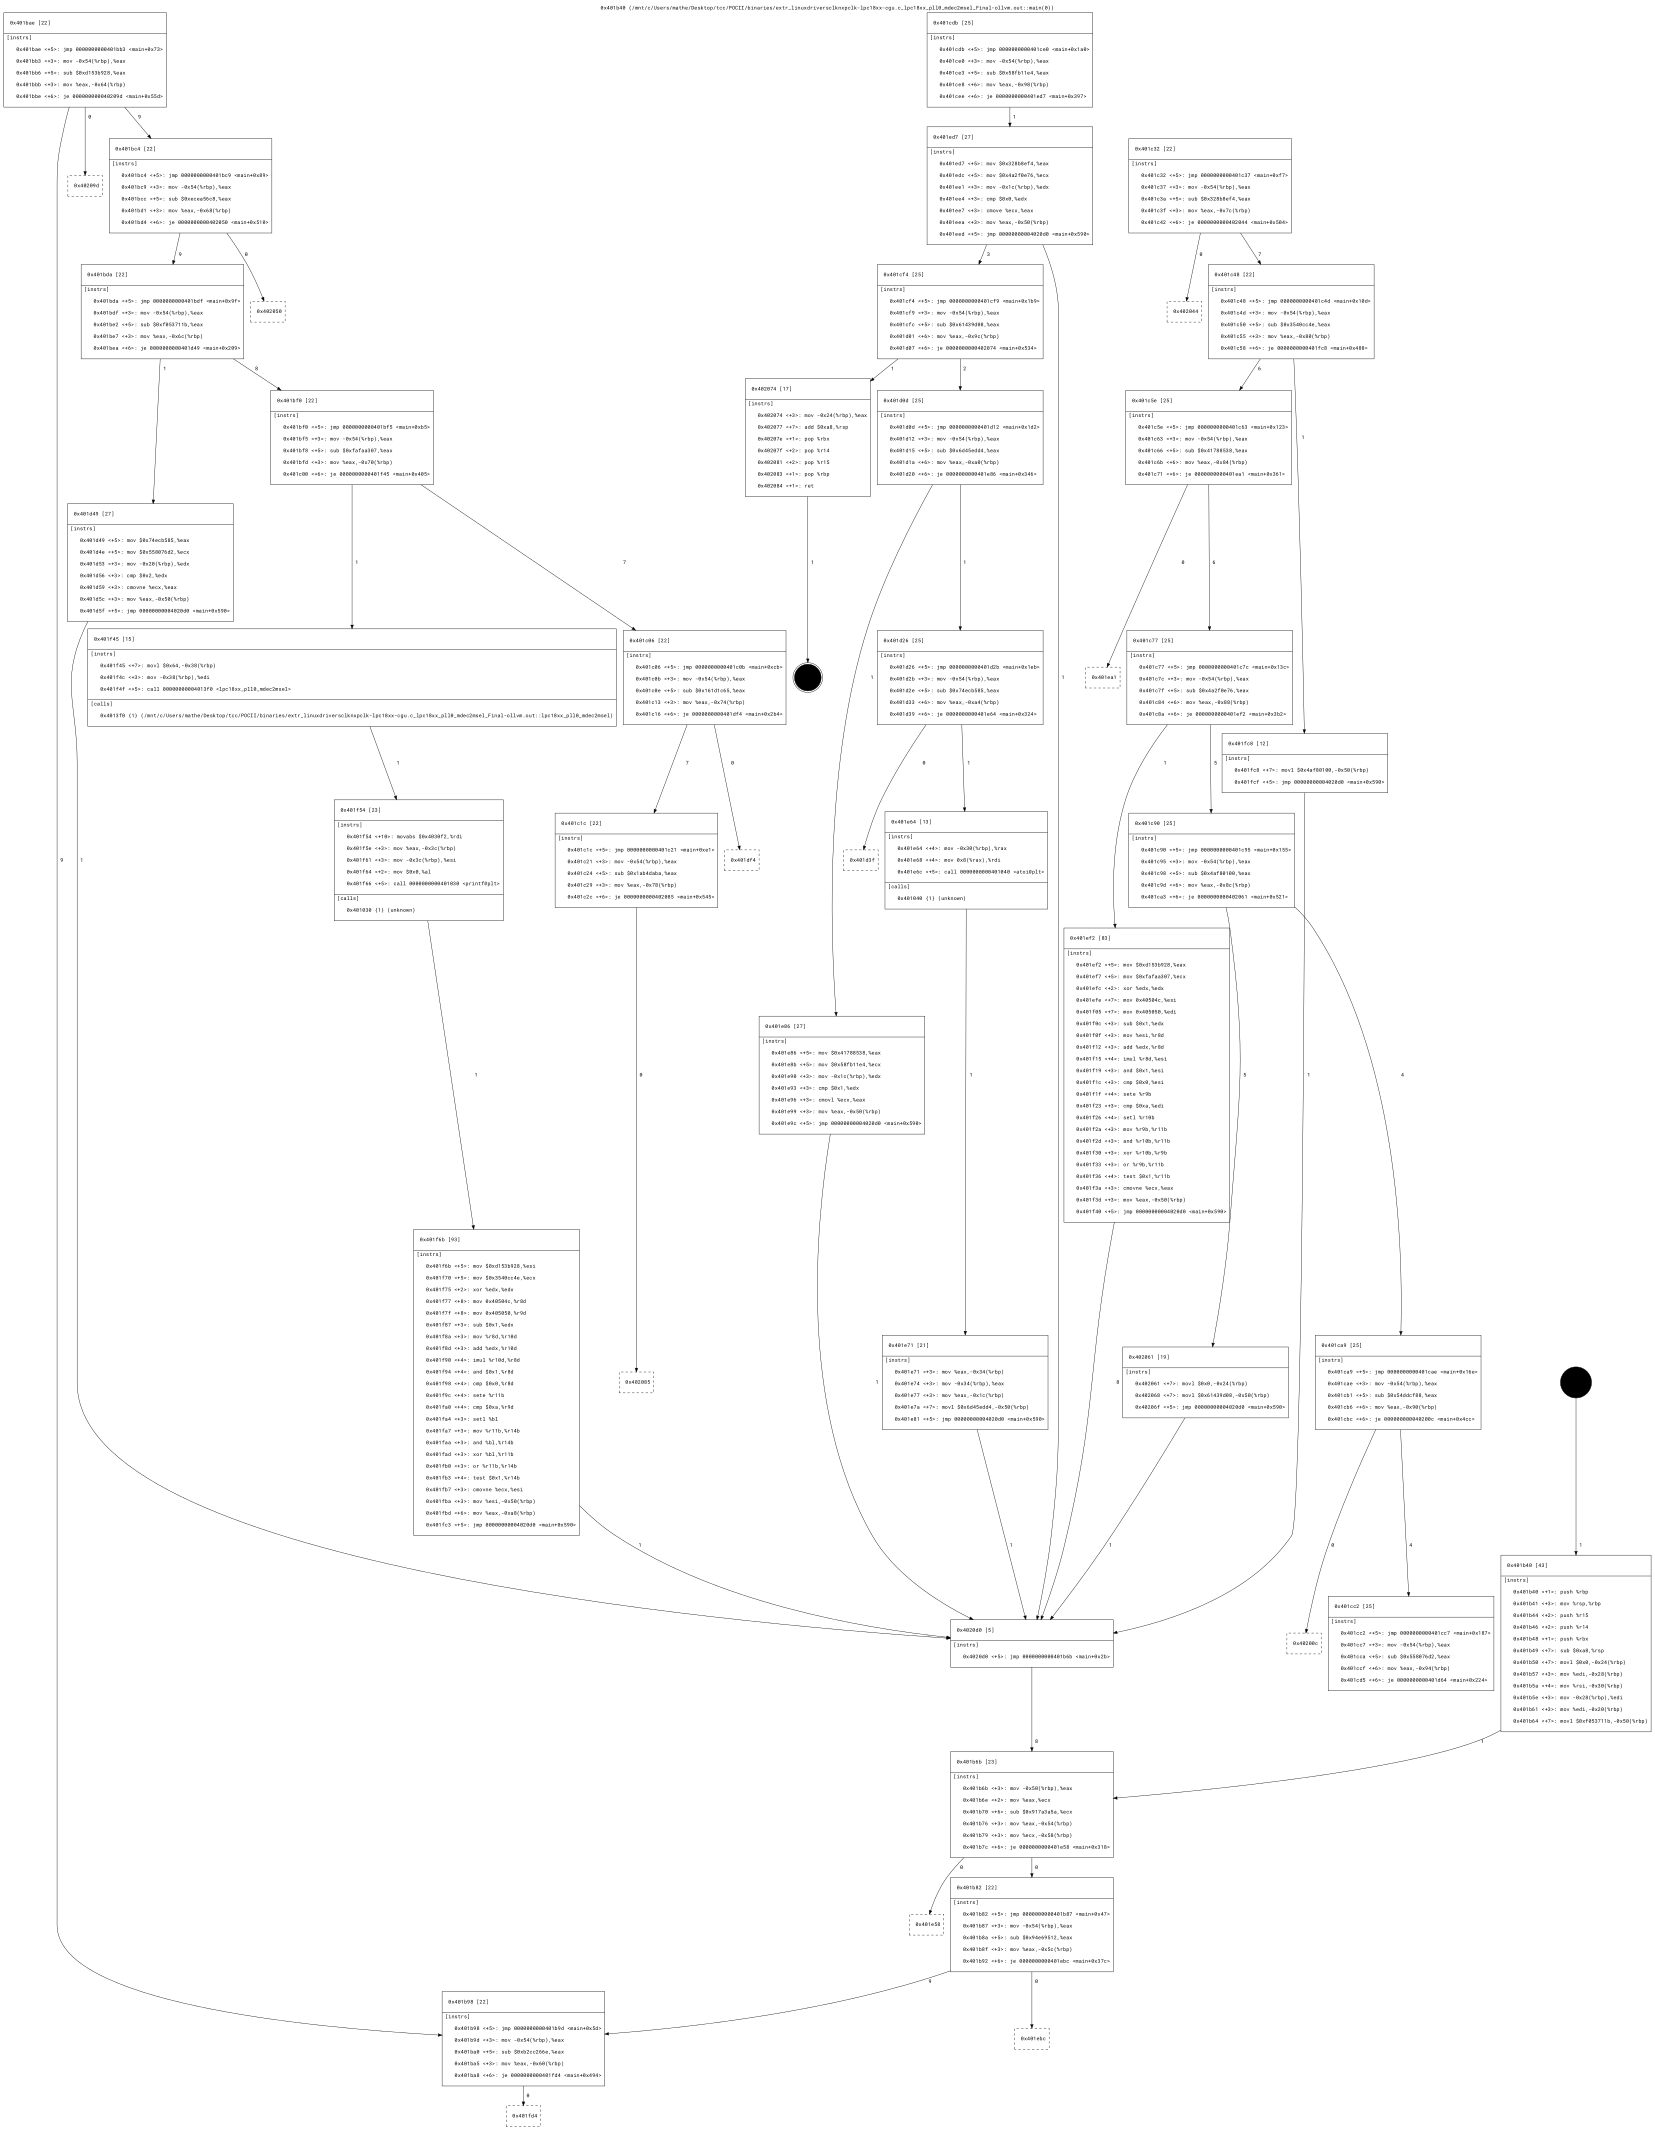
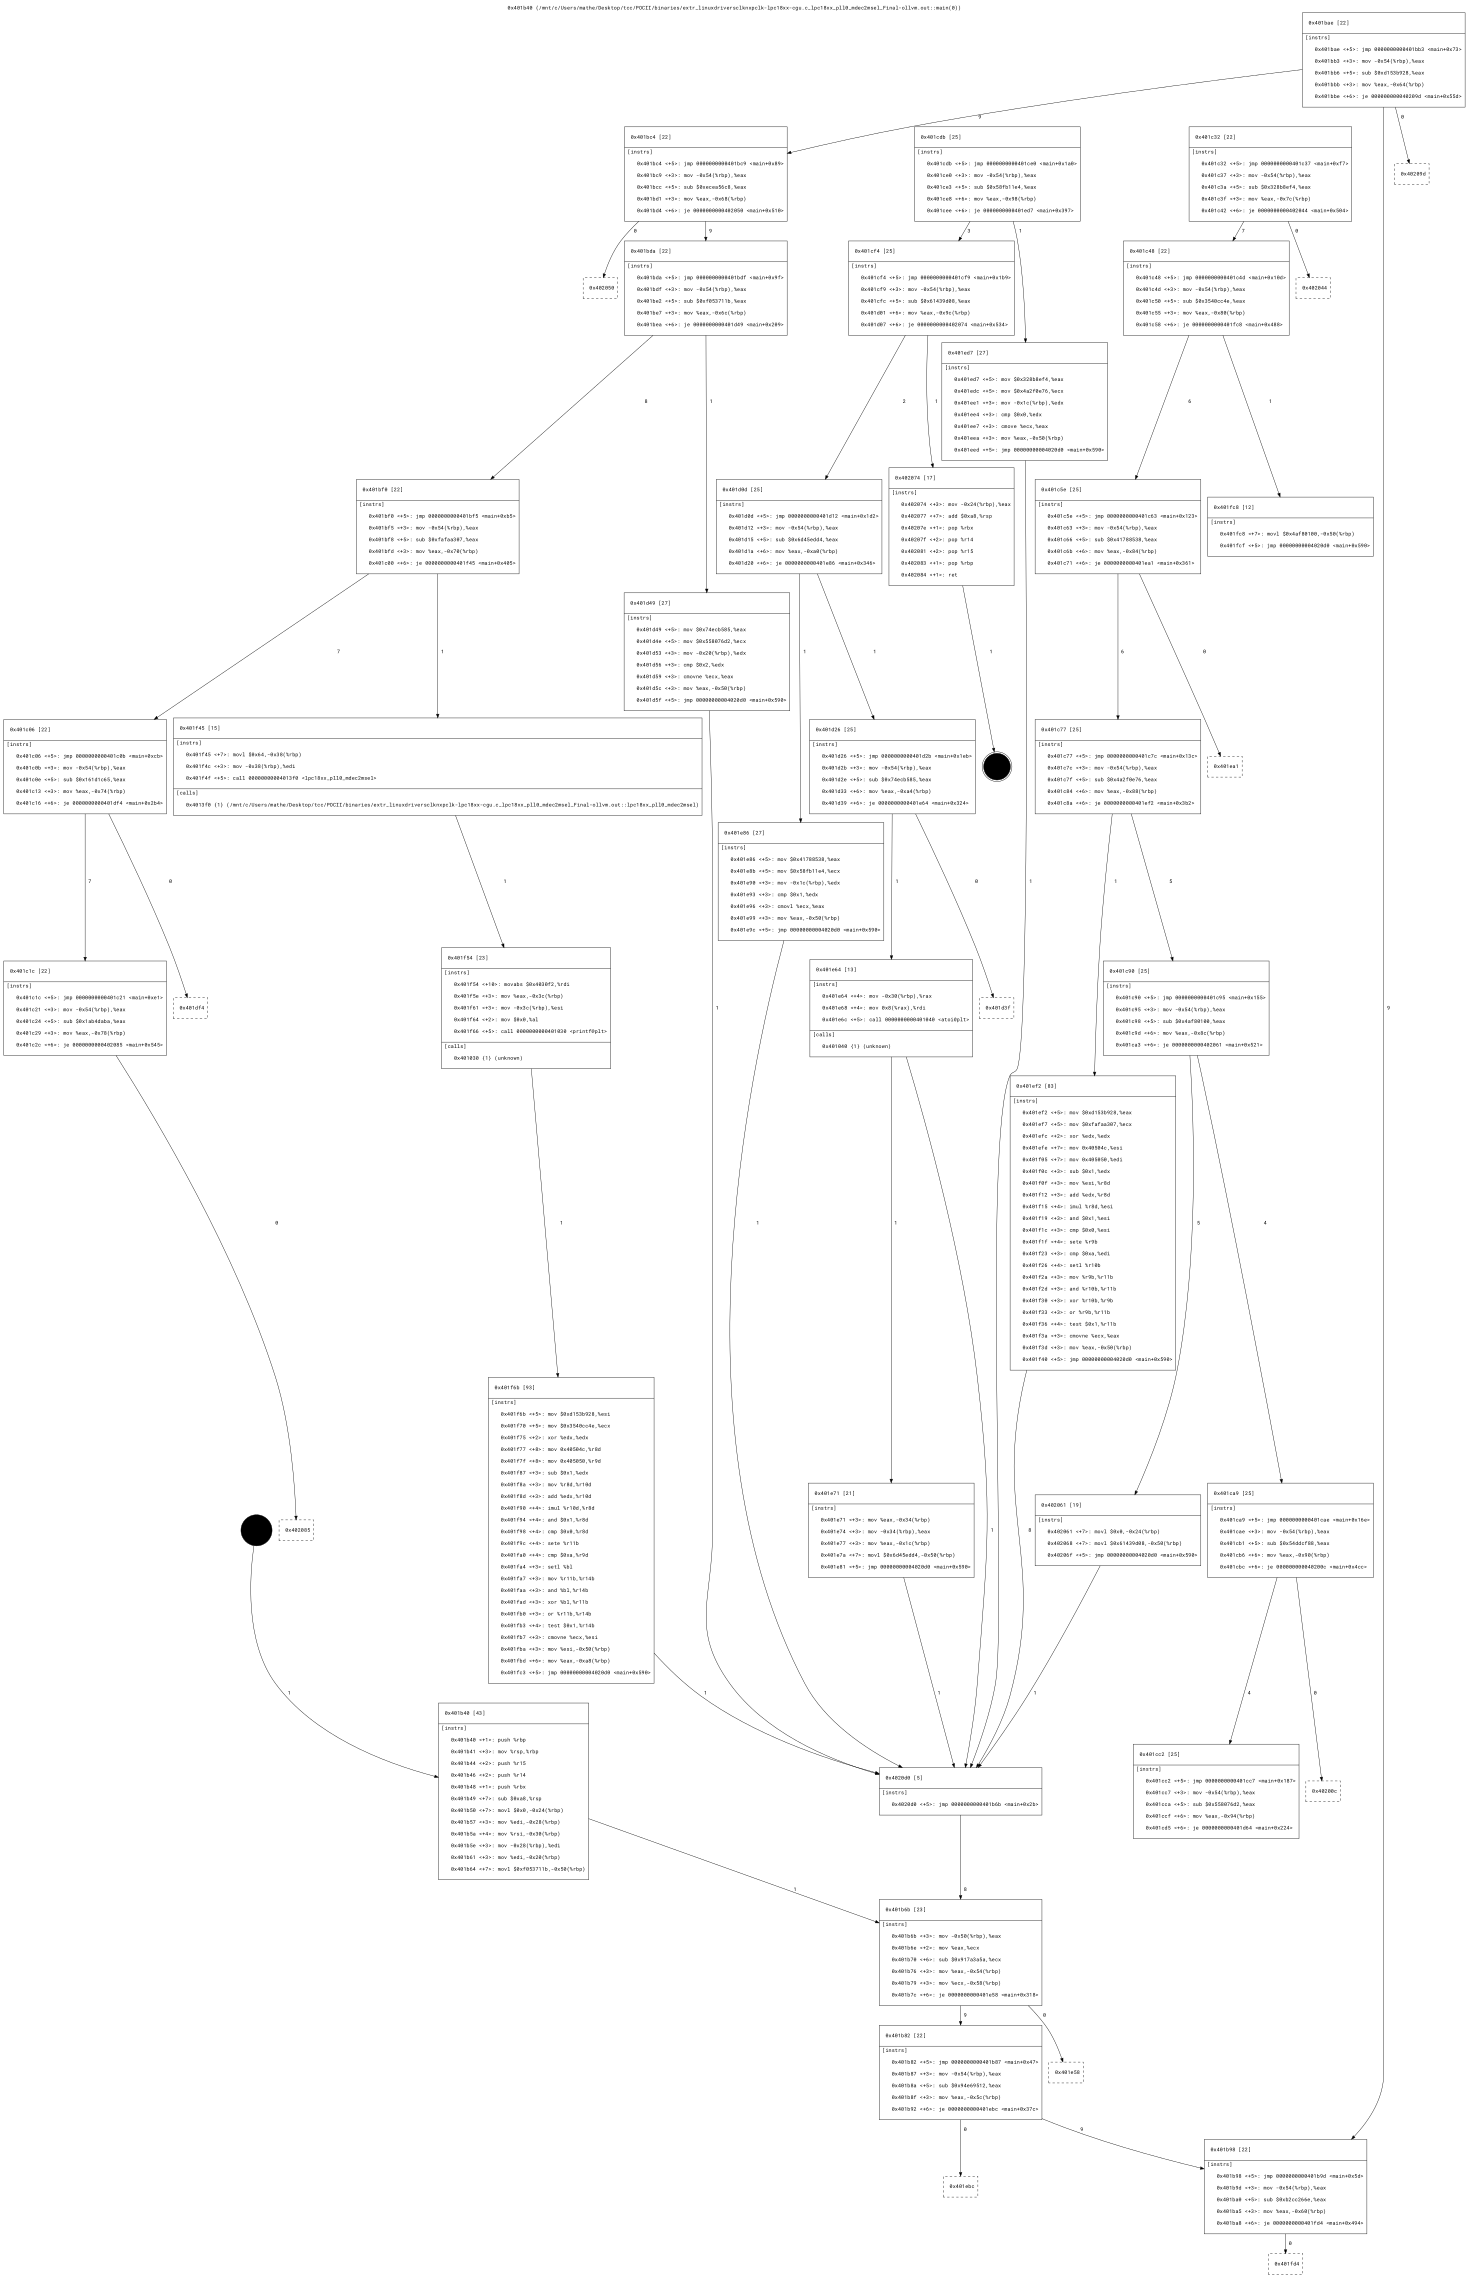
edge "0x401ed7 [27]" -> "0x401cf4 [25]": now "0x401cdb [25]" -> "0x401cf4 [25]"
edge "0x401fc8 [12]" -> "0x4020d0 [5]": now "0x401e64 [13]" -> "0x4020d0 [5]"
edge "0x401b6b [23]" -> "0x401b82 [22]": label " 0" -> " 9"
